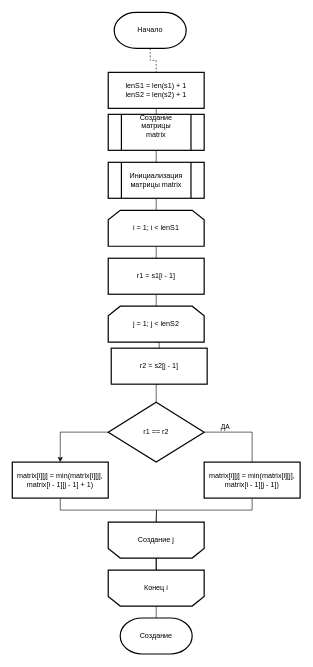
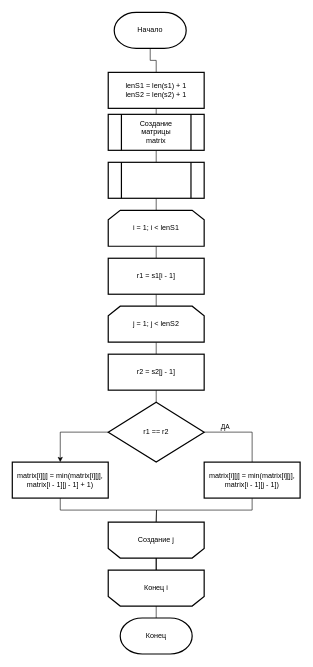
edge "Начало" -- "lenS1 = len(s1) + 1 lenS2 = len(s2) + 1": style dashed -> solid
node "Создание матрицы matrix": moved (156, 126) -> (156, 132)
node "Инициализация матрицы matrix": removed
node "r2 = s2[j - 1]": moved (159, 366) -> (156, 372)
node "Создание": label "Создание" -> "Конец"
